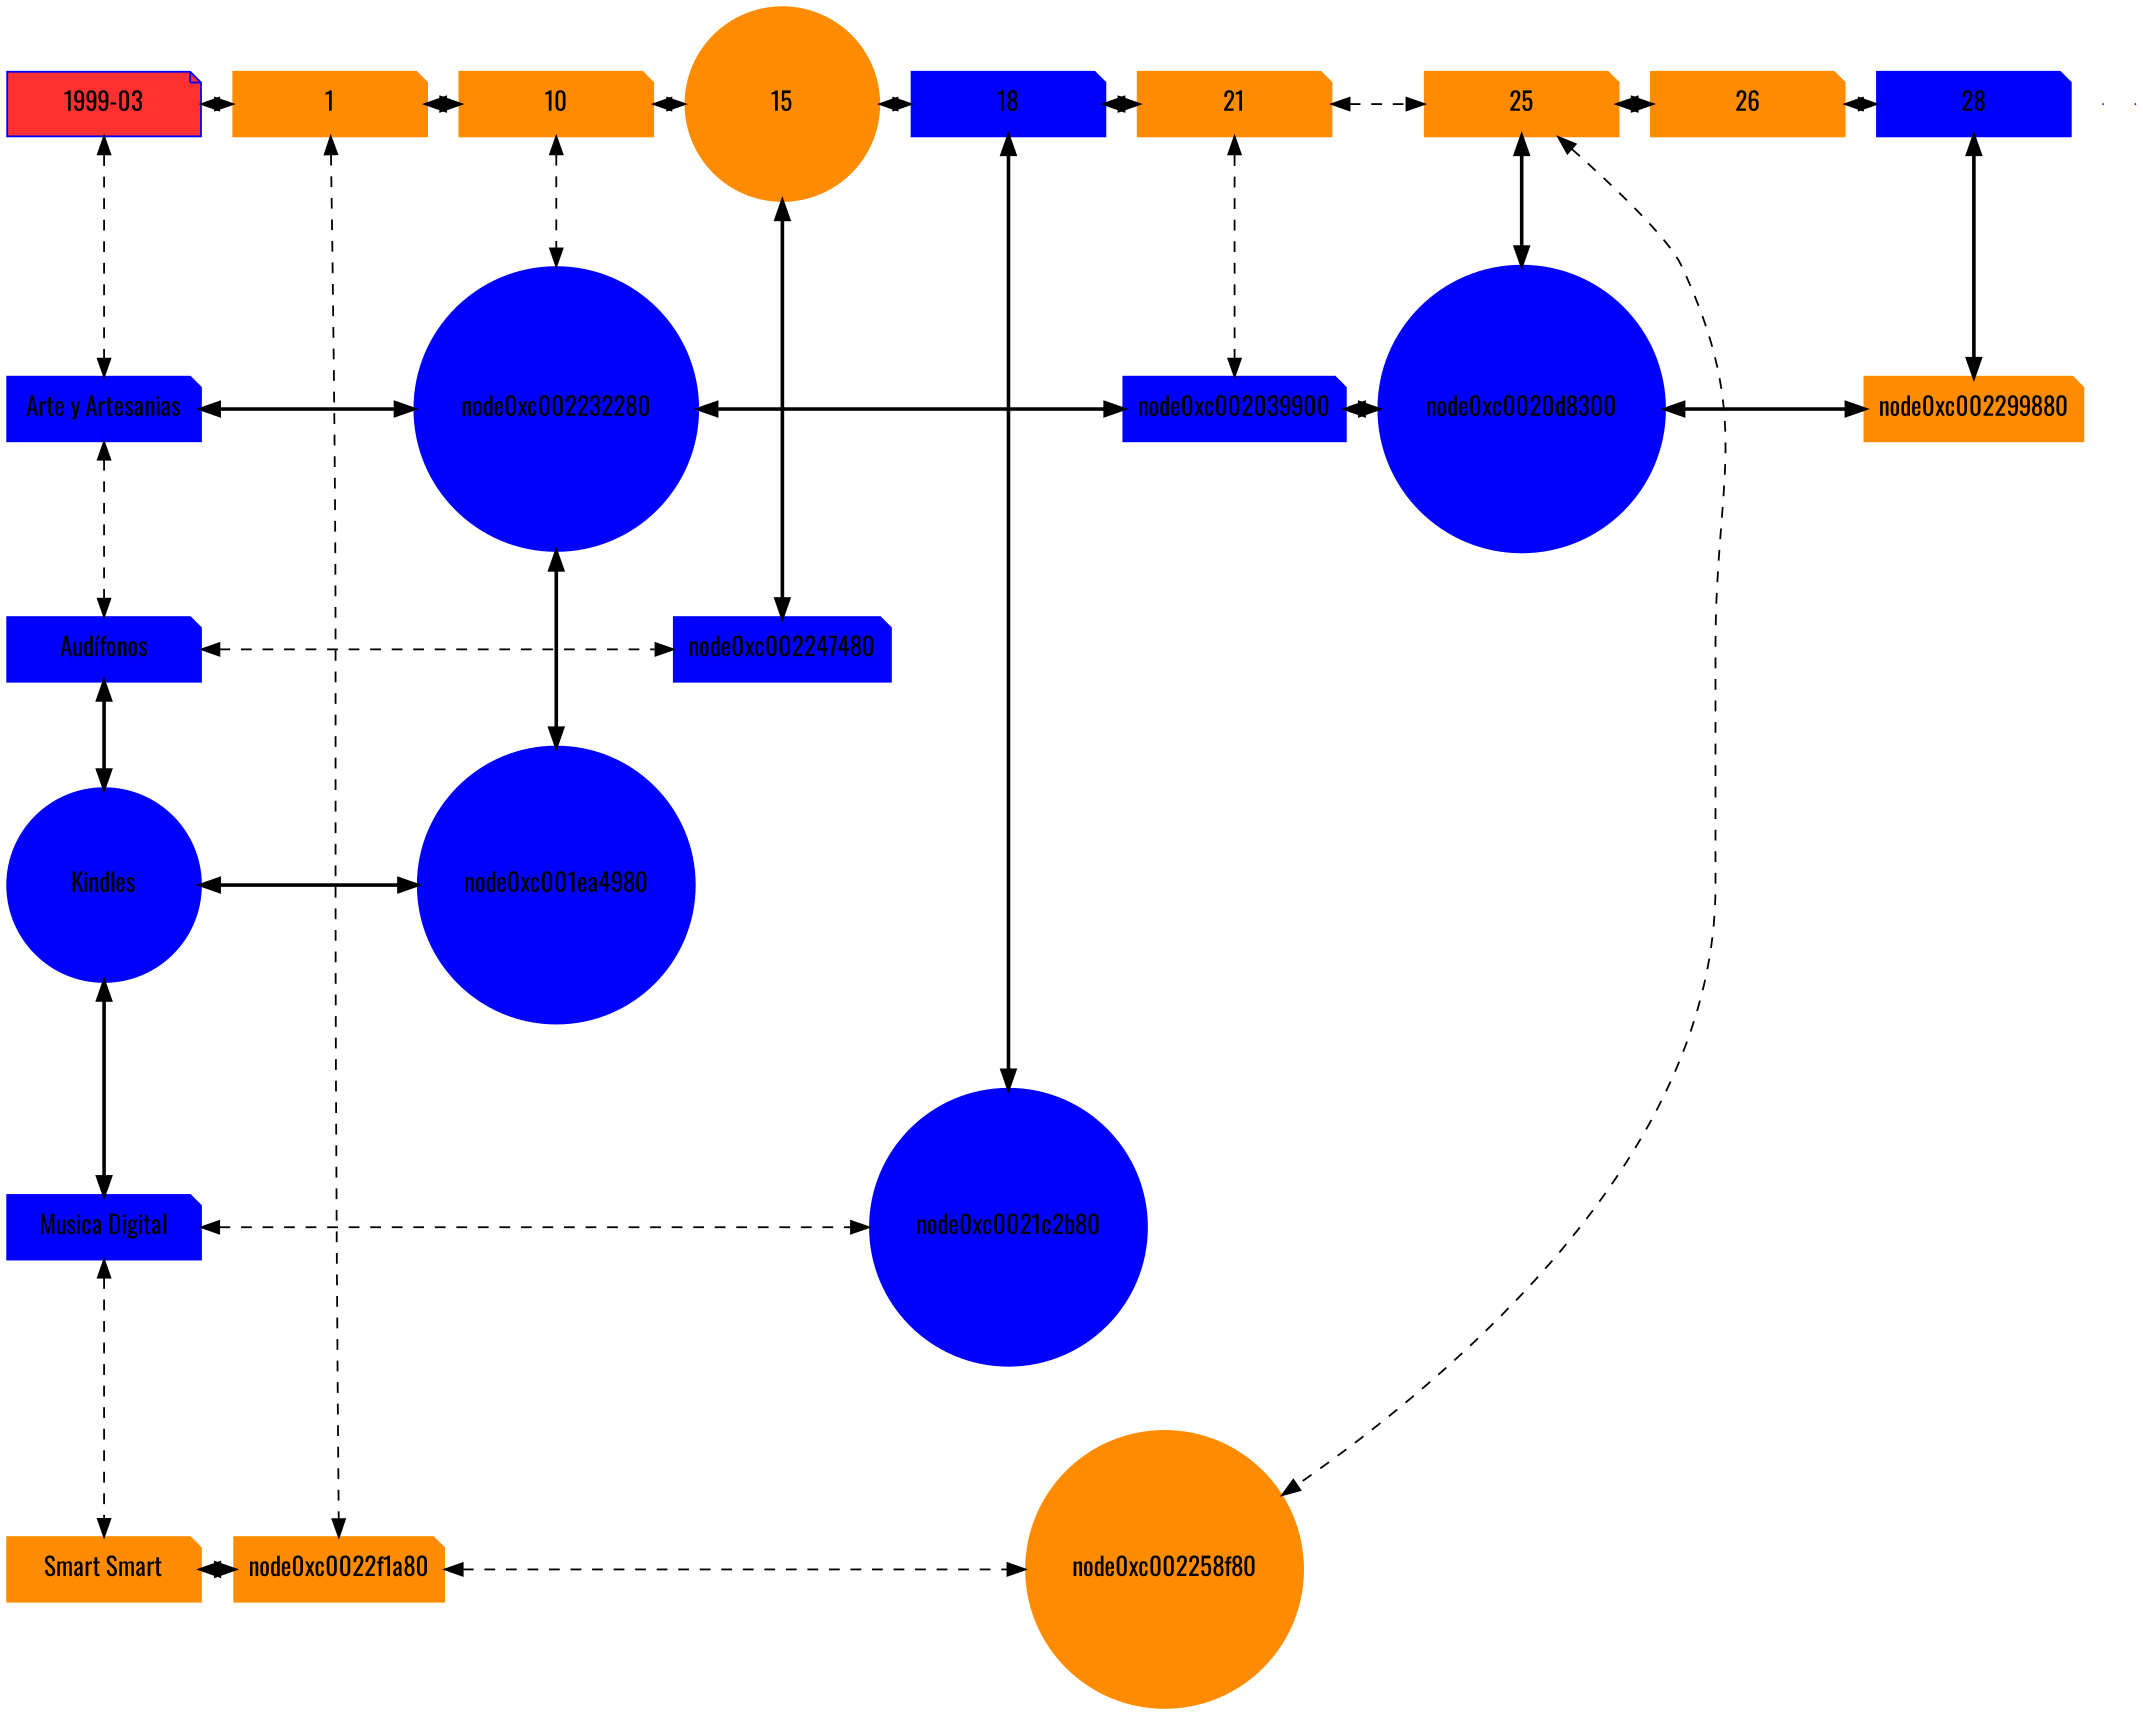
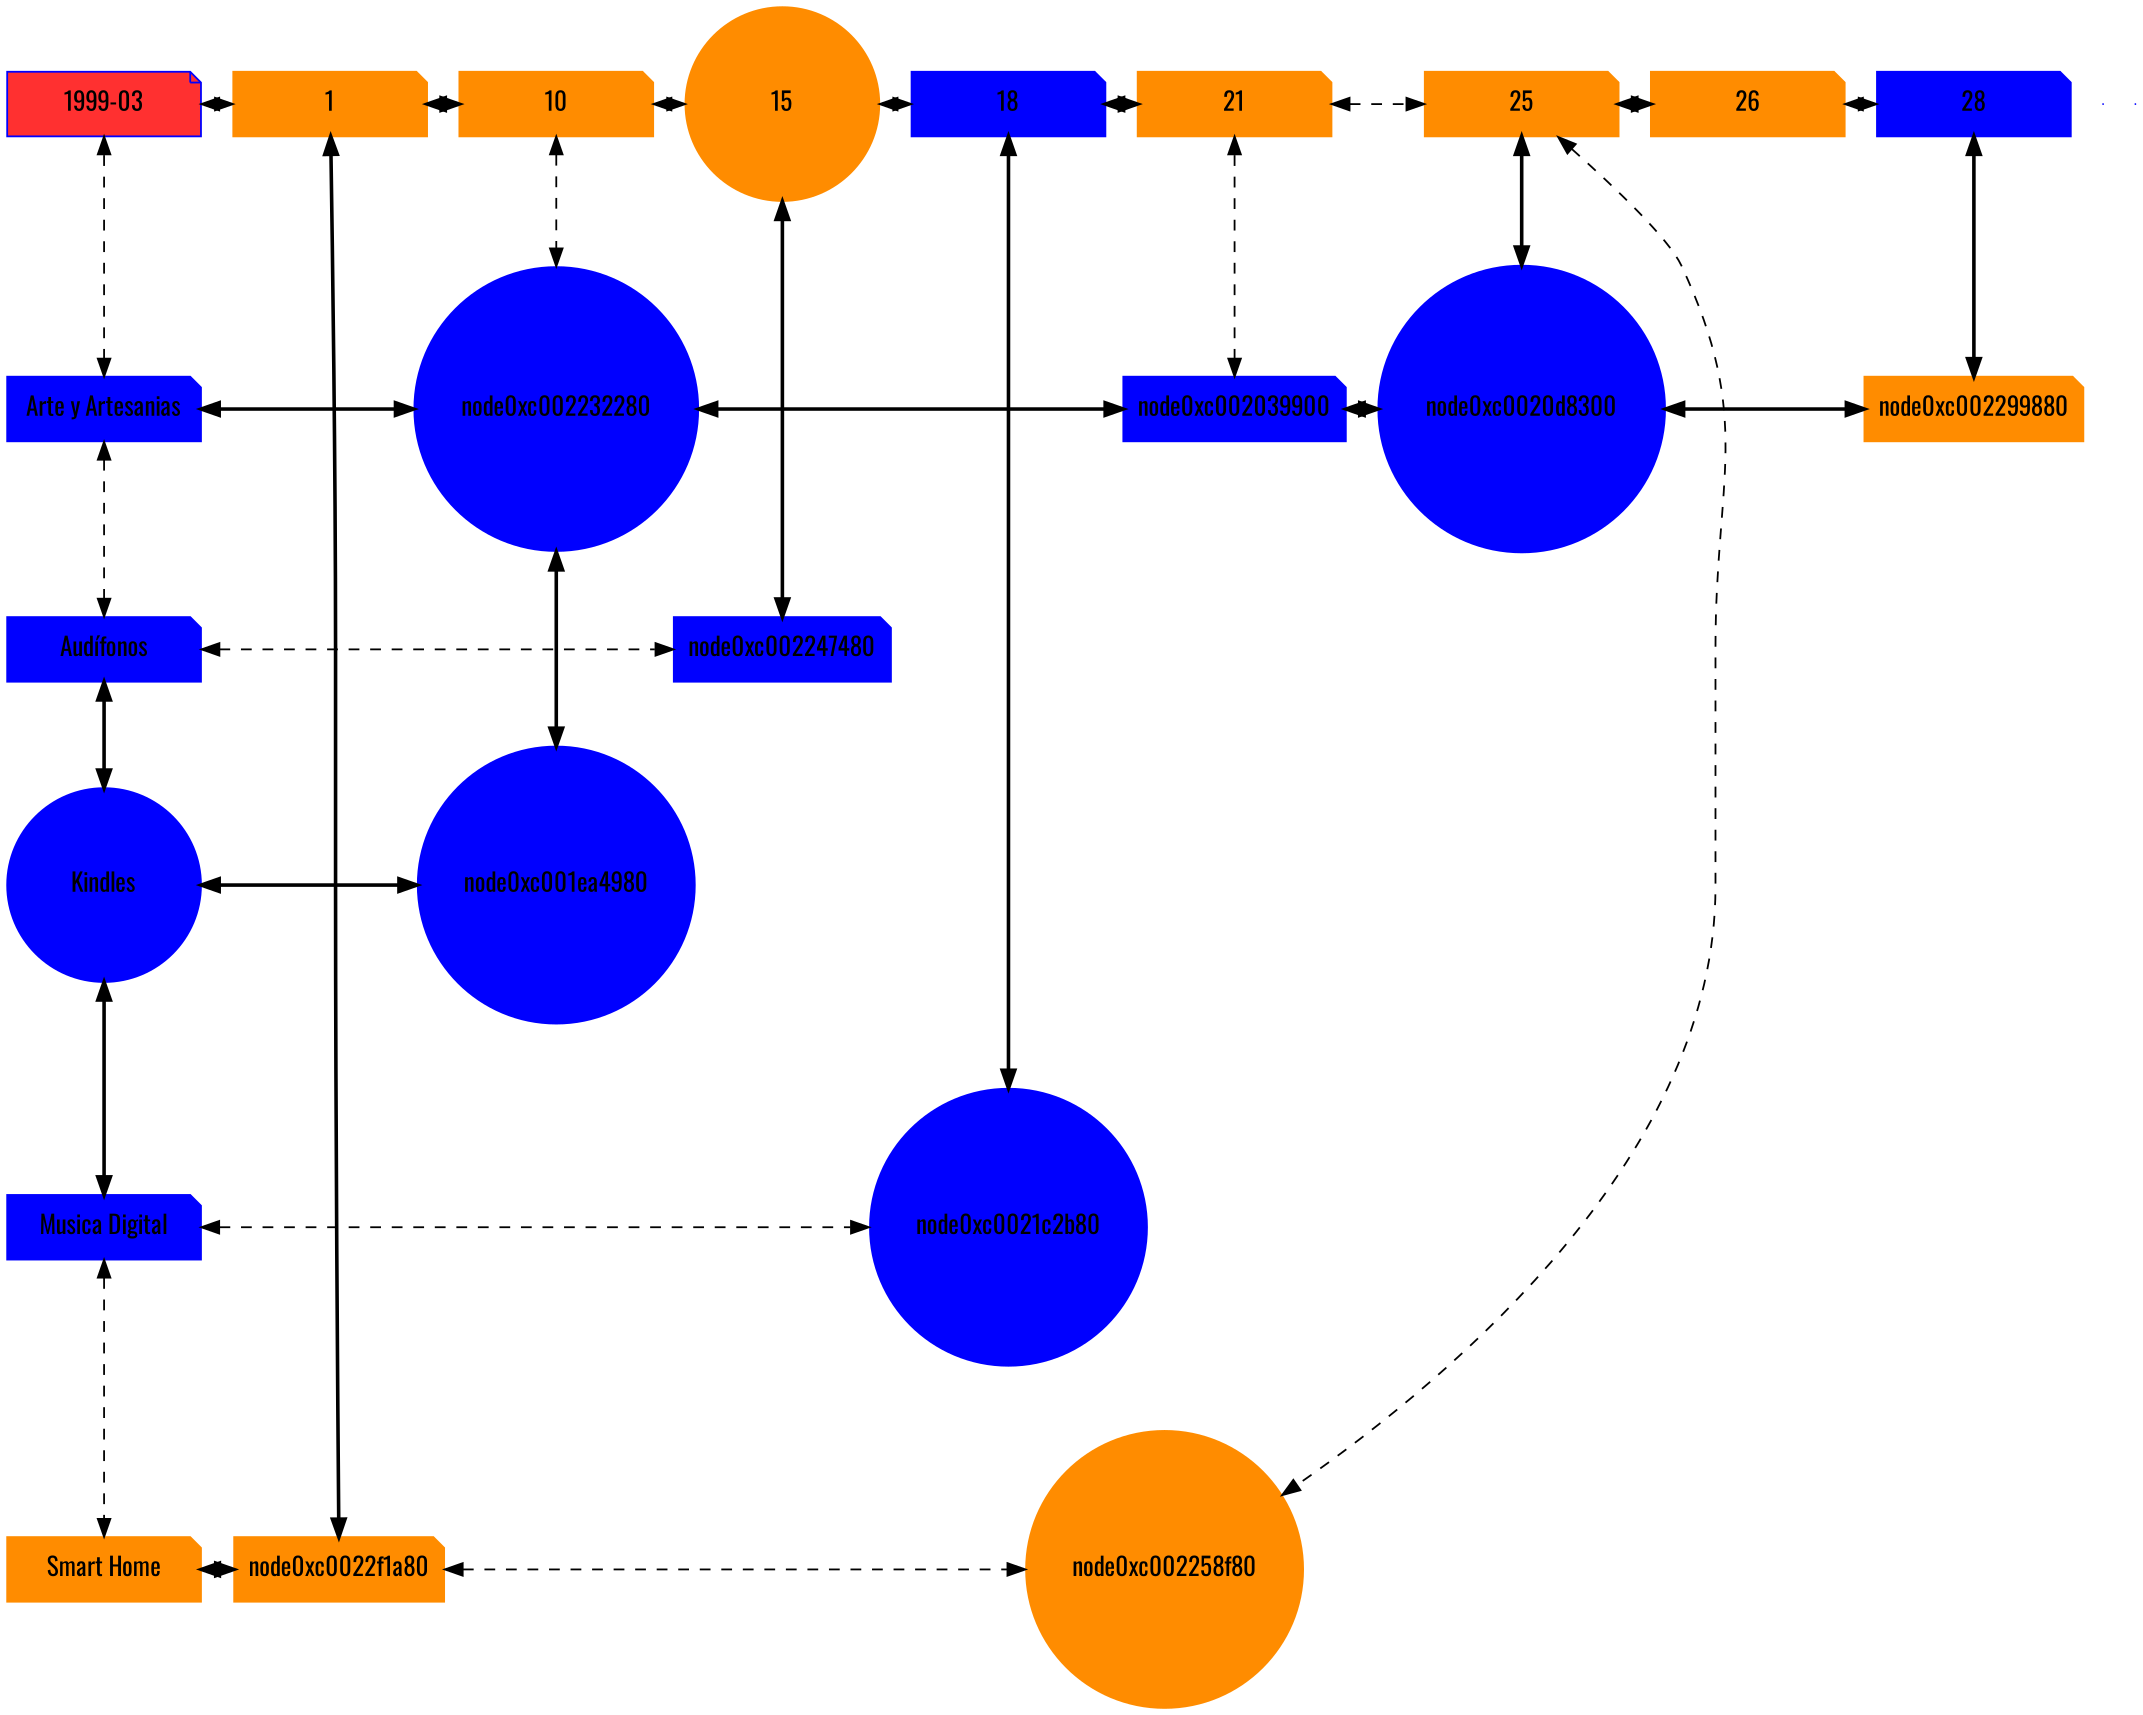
edge "1" -- "node0xc0022f1a80": style dashed -> bold
node "Smart Smart": label "Smart Smart" -> "Smart Home"
